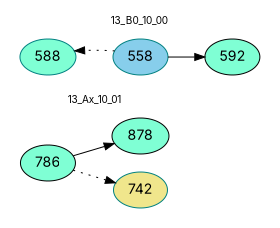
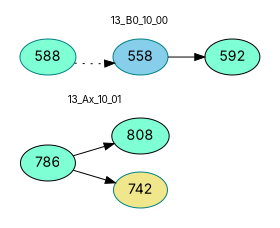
edge "558" -> "588": reversed
node "878": label "878" -> "808"
edge "786" -> "742": style dotted -> solid
